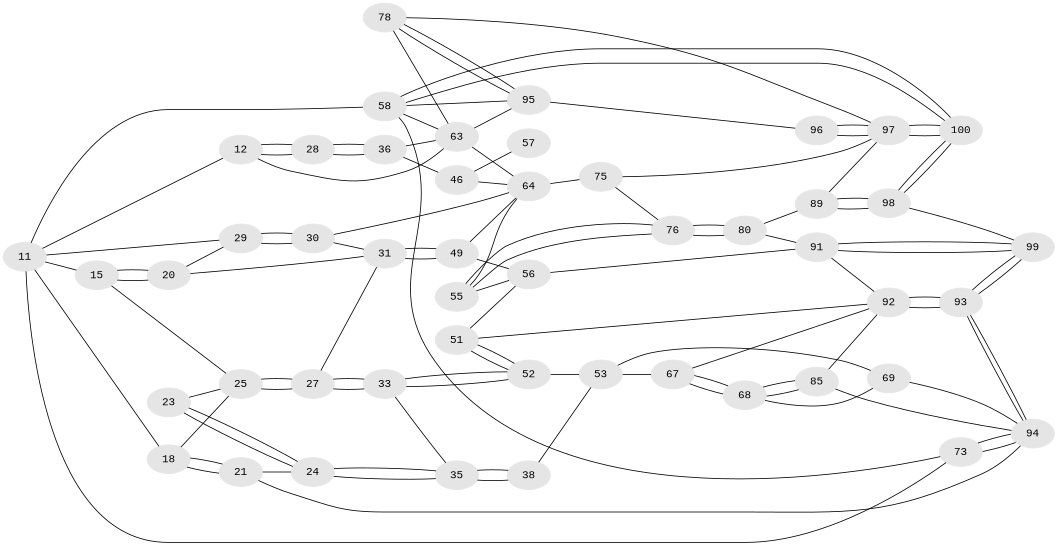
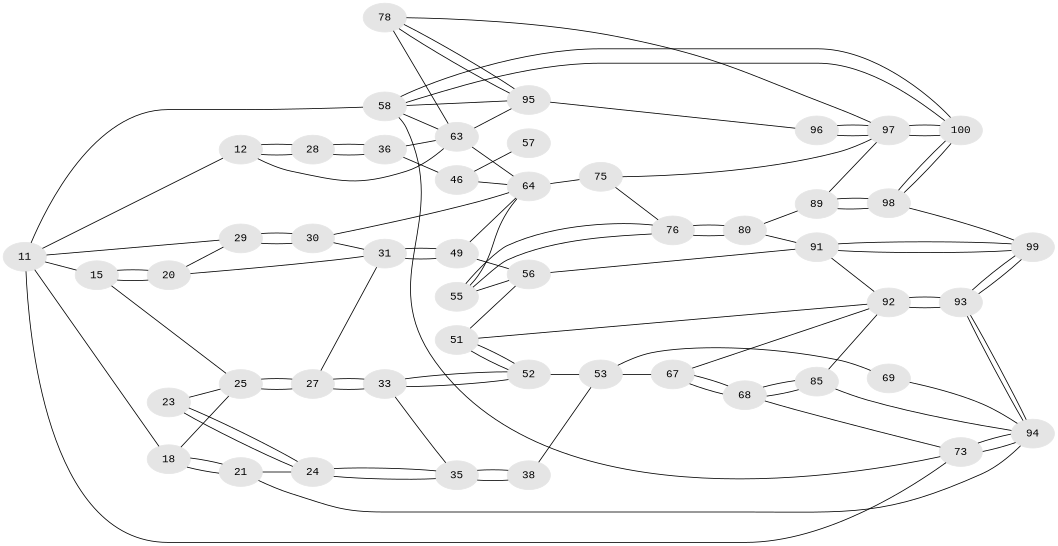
edge "69" -- "68": now "73" -- "68"
